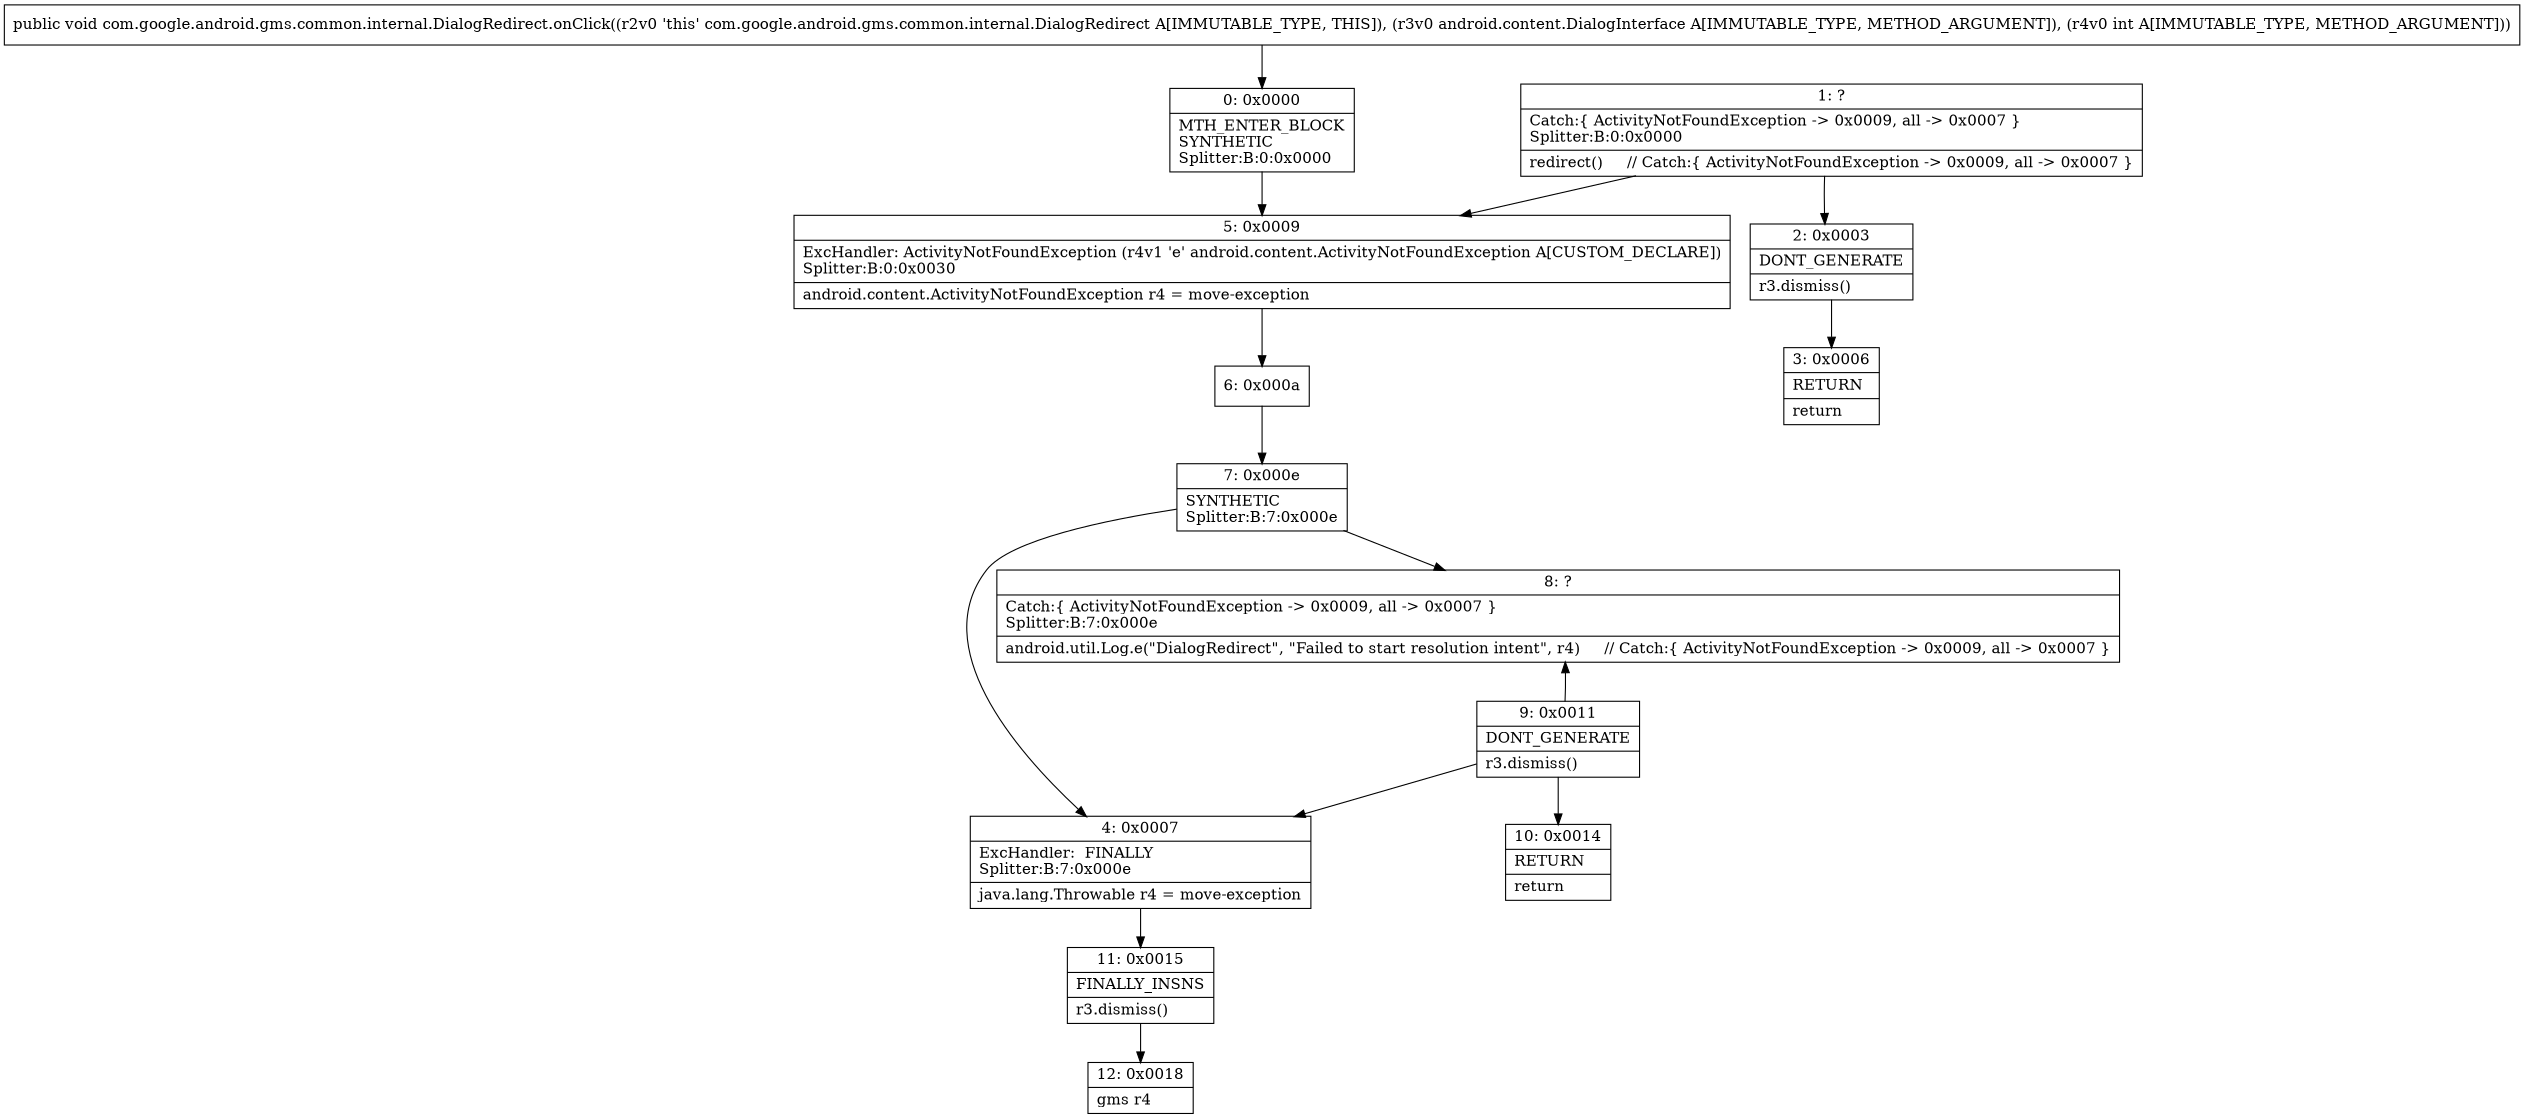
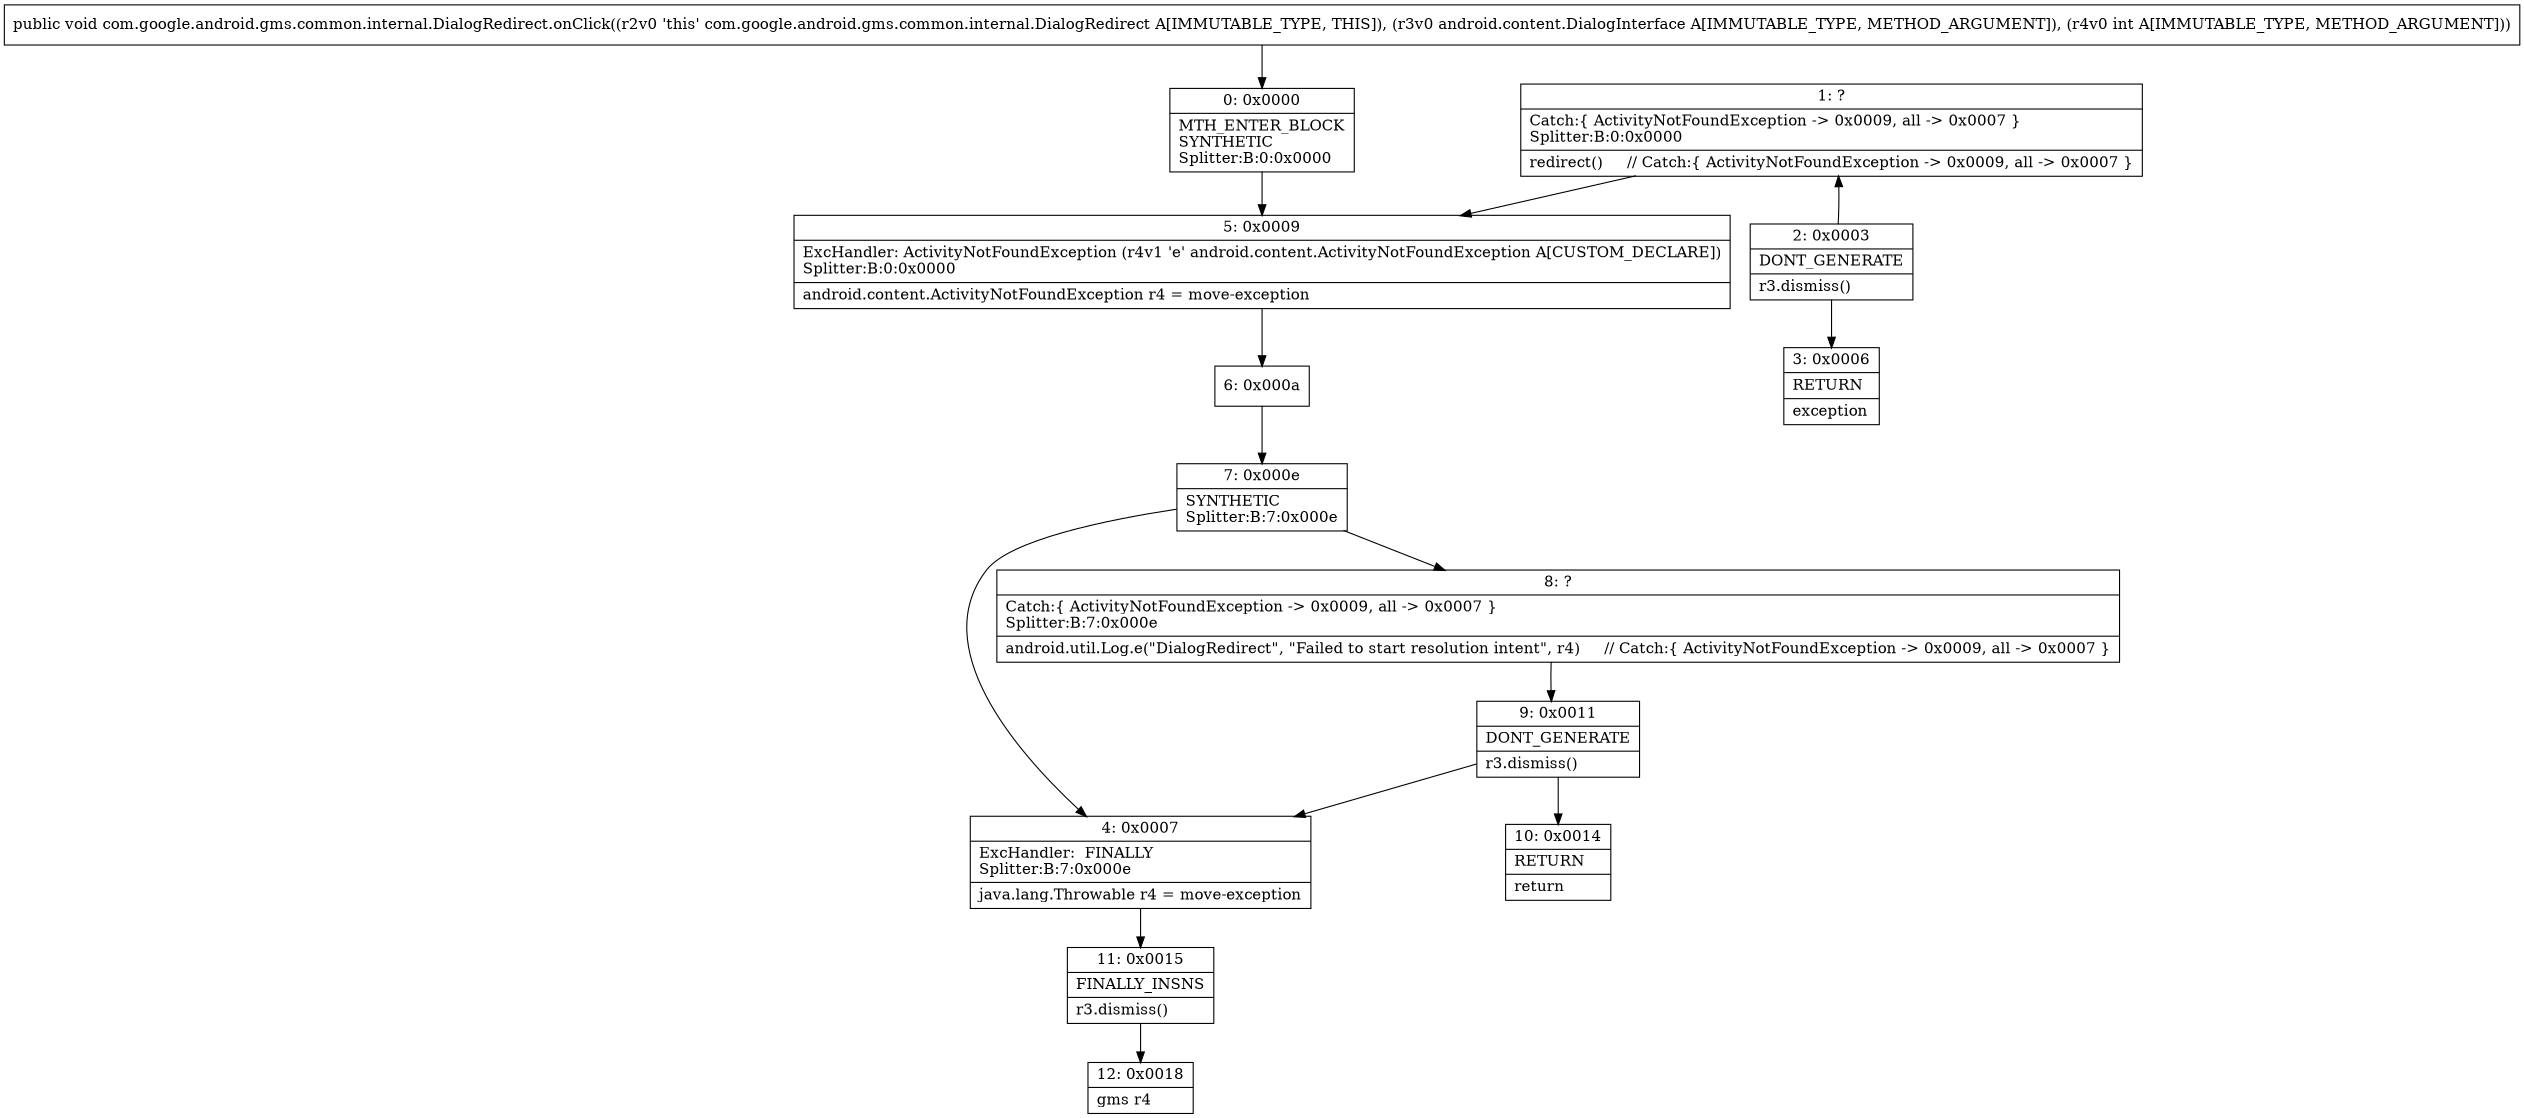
edge "1: ?" -> "2: 0x0003": reversed
node "5: 0x0009": text "Splitter:B:0:0x0030" -> "Splitter:B:0:0x0000"
node "3: 0x0006": text "return" -> "exception"
edge "9: 0x0011" -> "8: ?": reversed
